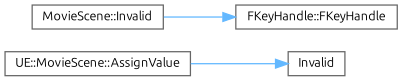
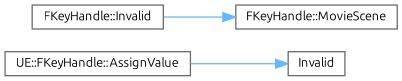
node "MovieScene::Invalid": label "MovieScene::Invalid" -> "FKeyHandle::Invalid"
node "FKeyHandle::FKeyHandle": label "FKeyHandle::FKeyHandle" -> "FKeyHandle::MovieScene"
node "UE::MovieScene::AssignValue": label "UE::MovieScene::AssignValue" -> "UE::FKeyHandle::AssignValue"
